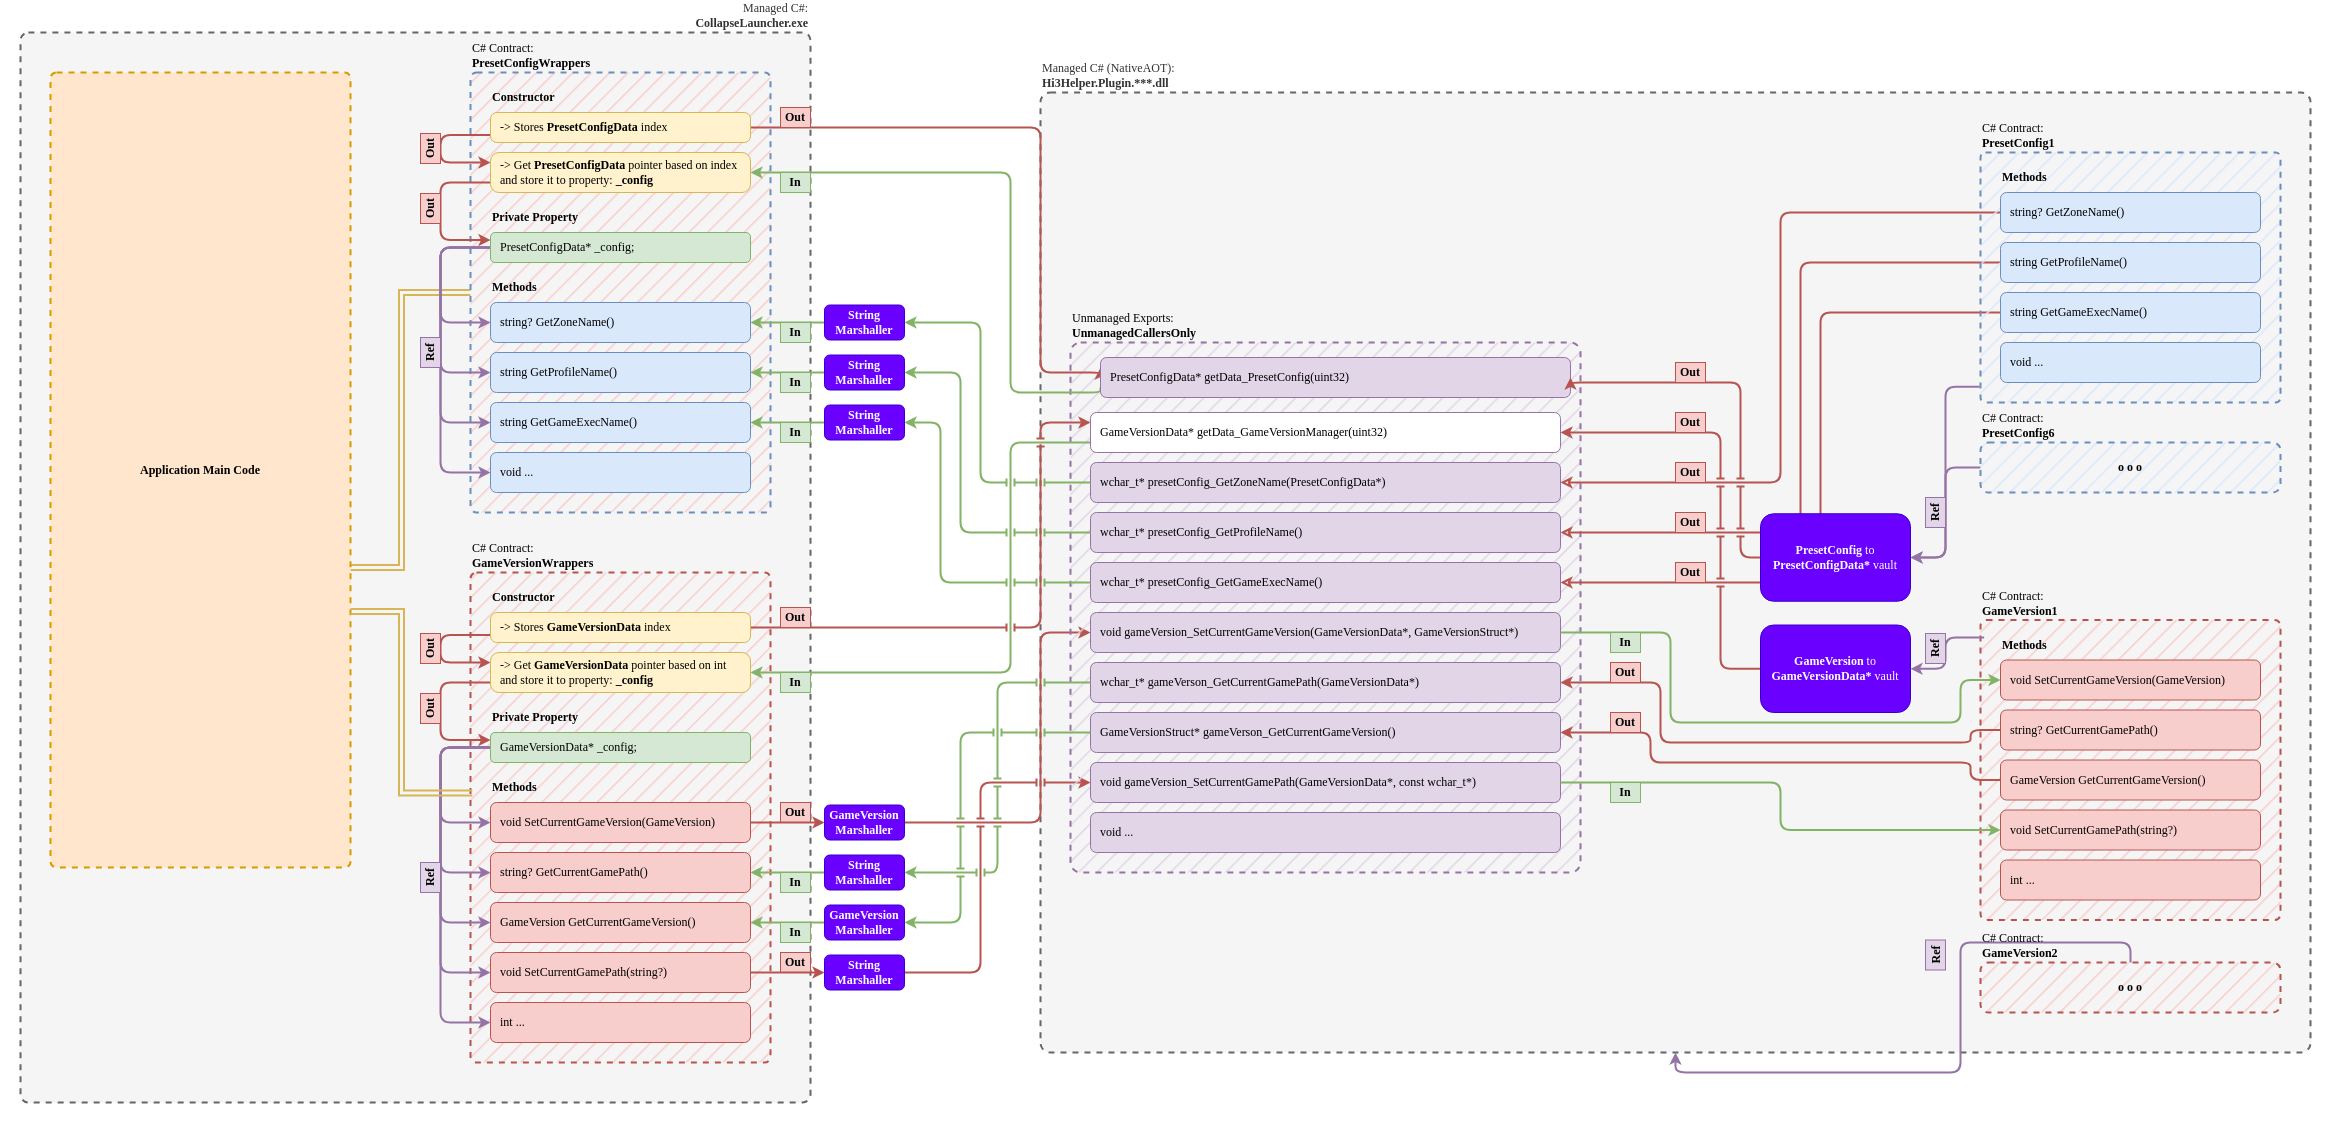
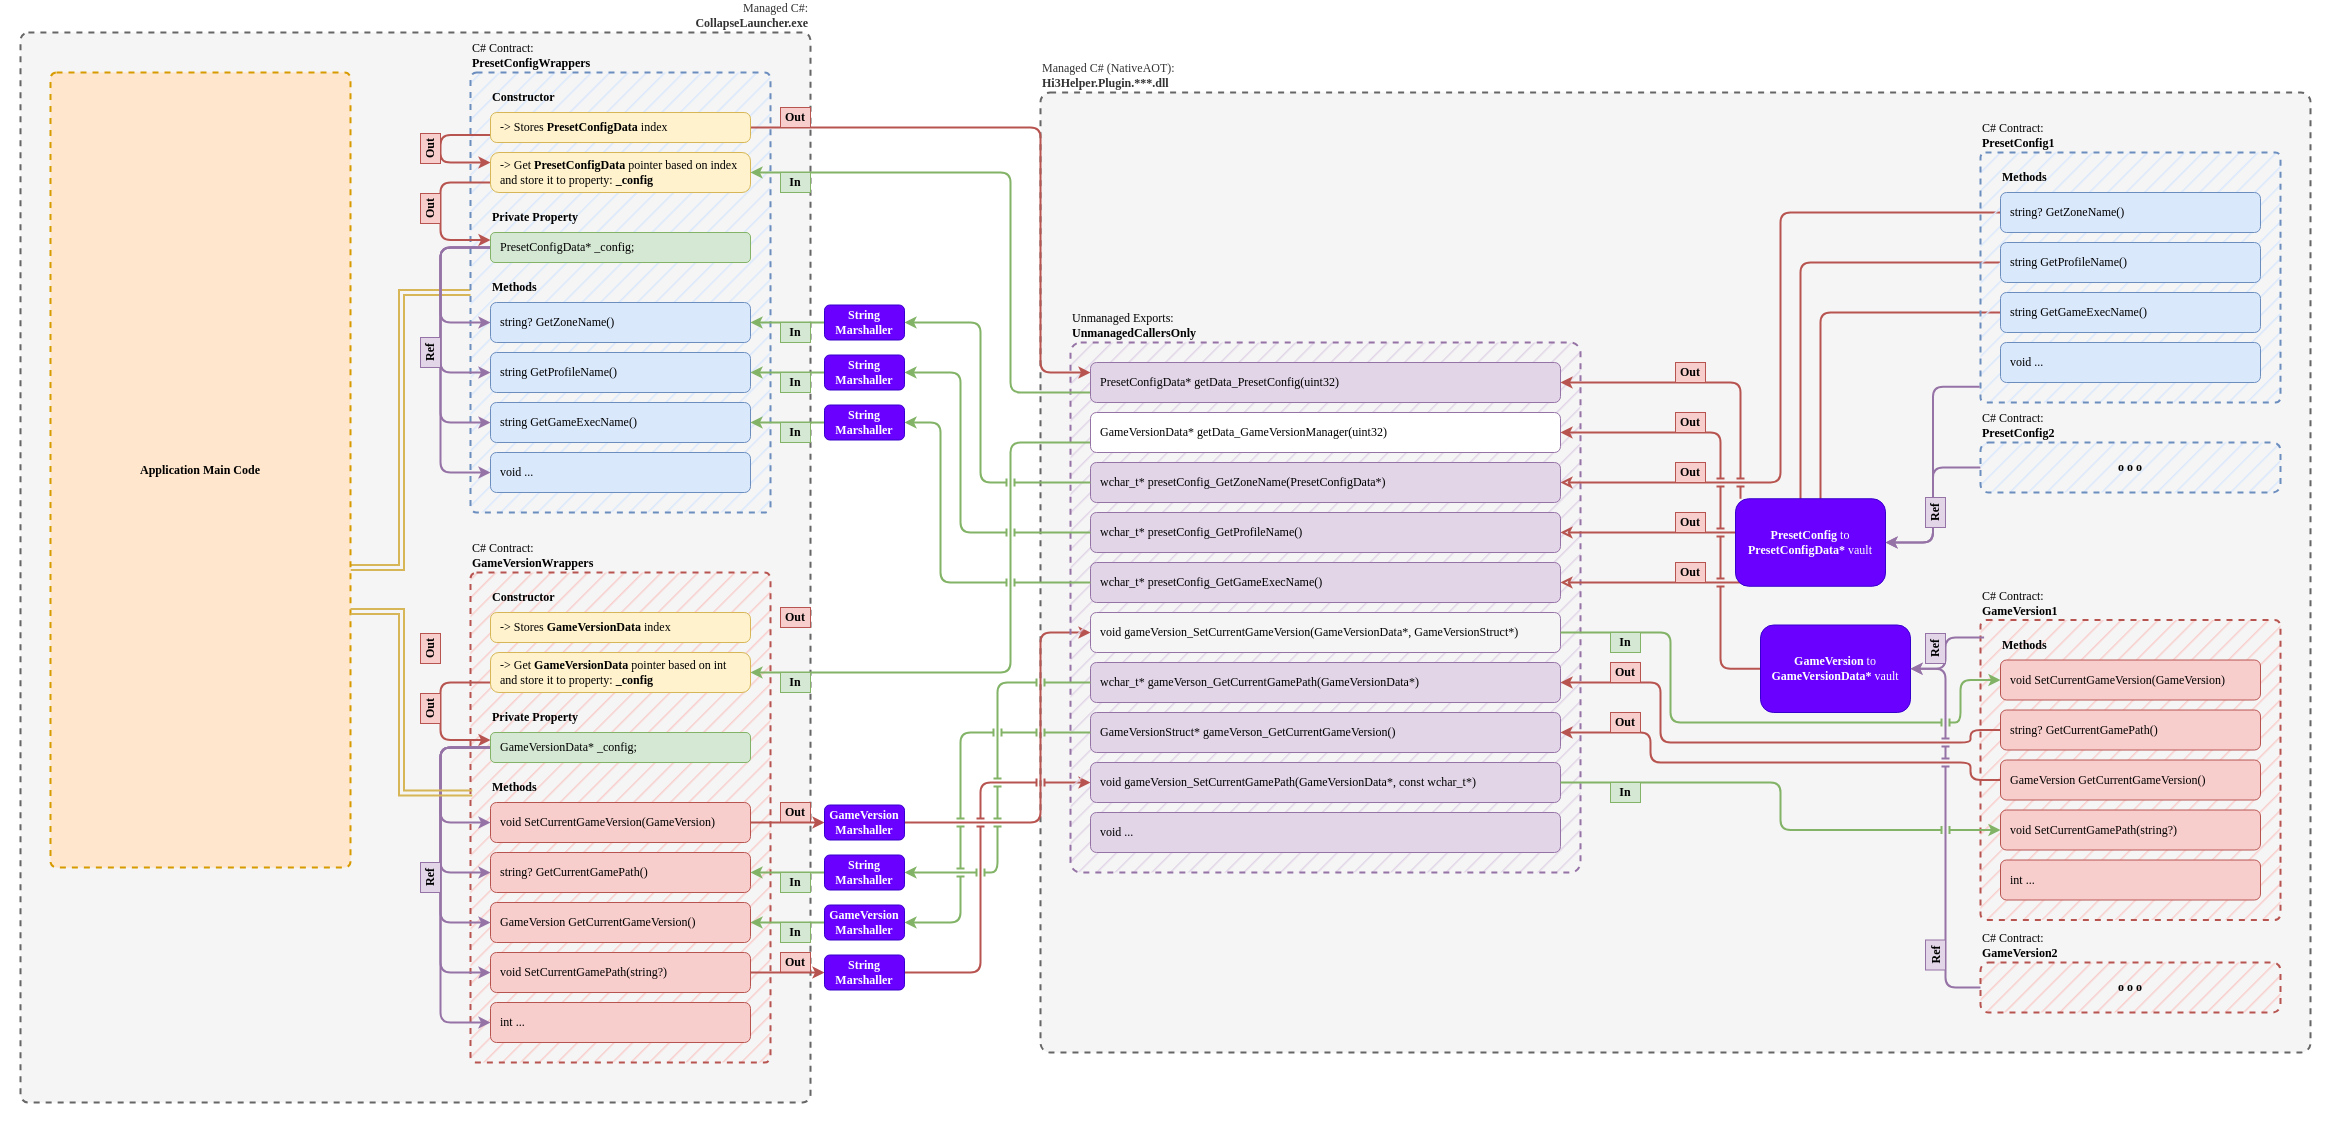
node "C# Contract: PresetConfigWrappers": fillcolor #f8cecc -> #dae8fc
node "PresetConfigData* getData_PresetConfig(uint32)": moved (1336, 378) -> (1326, 383)
node "C# Contract: PresetConfig6": label "C# Contract: PresetConfig6" -> "C# Contract: PresetConfig2"
node "PresetConfig to PresetConfigData* vault": moved (1836, 558) -> (1811, 543)
edge "-> Stores GameVersionData index" -> "GameVersionData* getData_GameVersionManager(uint32)": removed
node "void gameVersion_SetCurrentGameVersion(GameVersionData*, GameVersionStruct*)": fillcolor #e1d5e7 -> #f5f5f5
edge "-> Stores GameVersionData index" -> "-> Get GameVersionData pointer based on int and store it to property: _config": removed
edge "C# Contract: GameVersion2" -> "Managed C# (NativeAOT): Hi3Helper.Plugin.***.dll": now "C# Contract: GameVersion2" -> "GameVersion to GameVersionData* vault"
